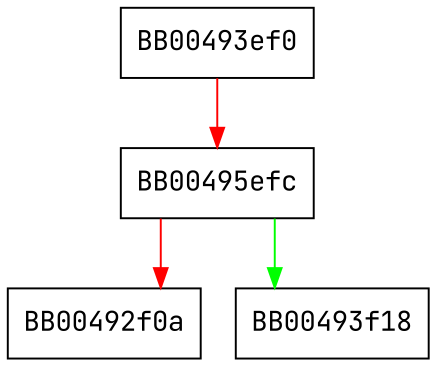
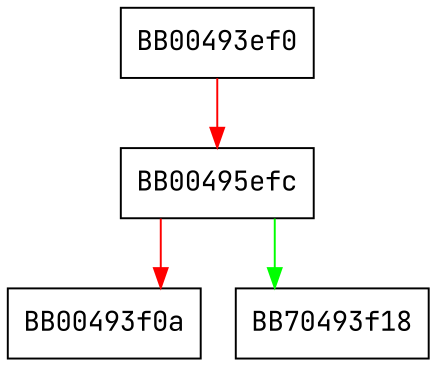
node "BB00492f0a": label "BB00492f0a" -> "BB00493f0a"
node "BB00493f18": label "BB00493f18" -> "BB70493f18"
